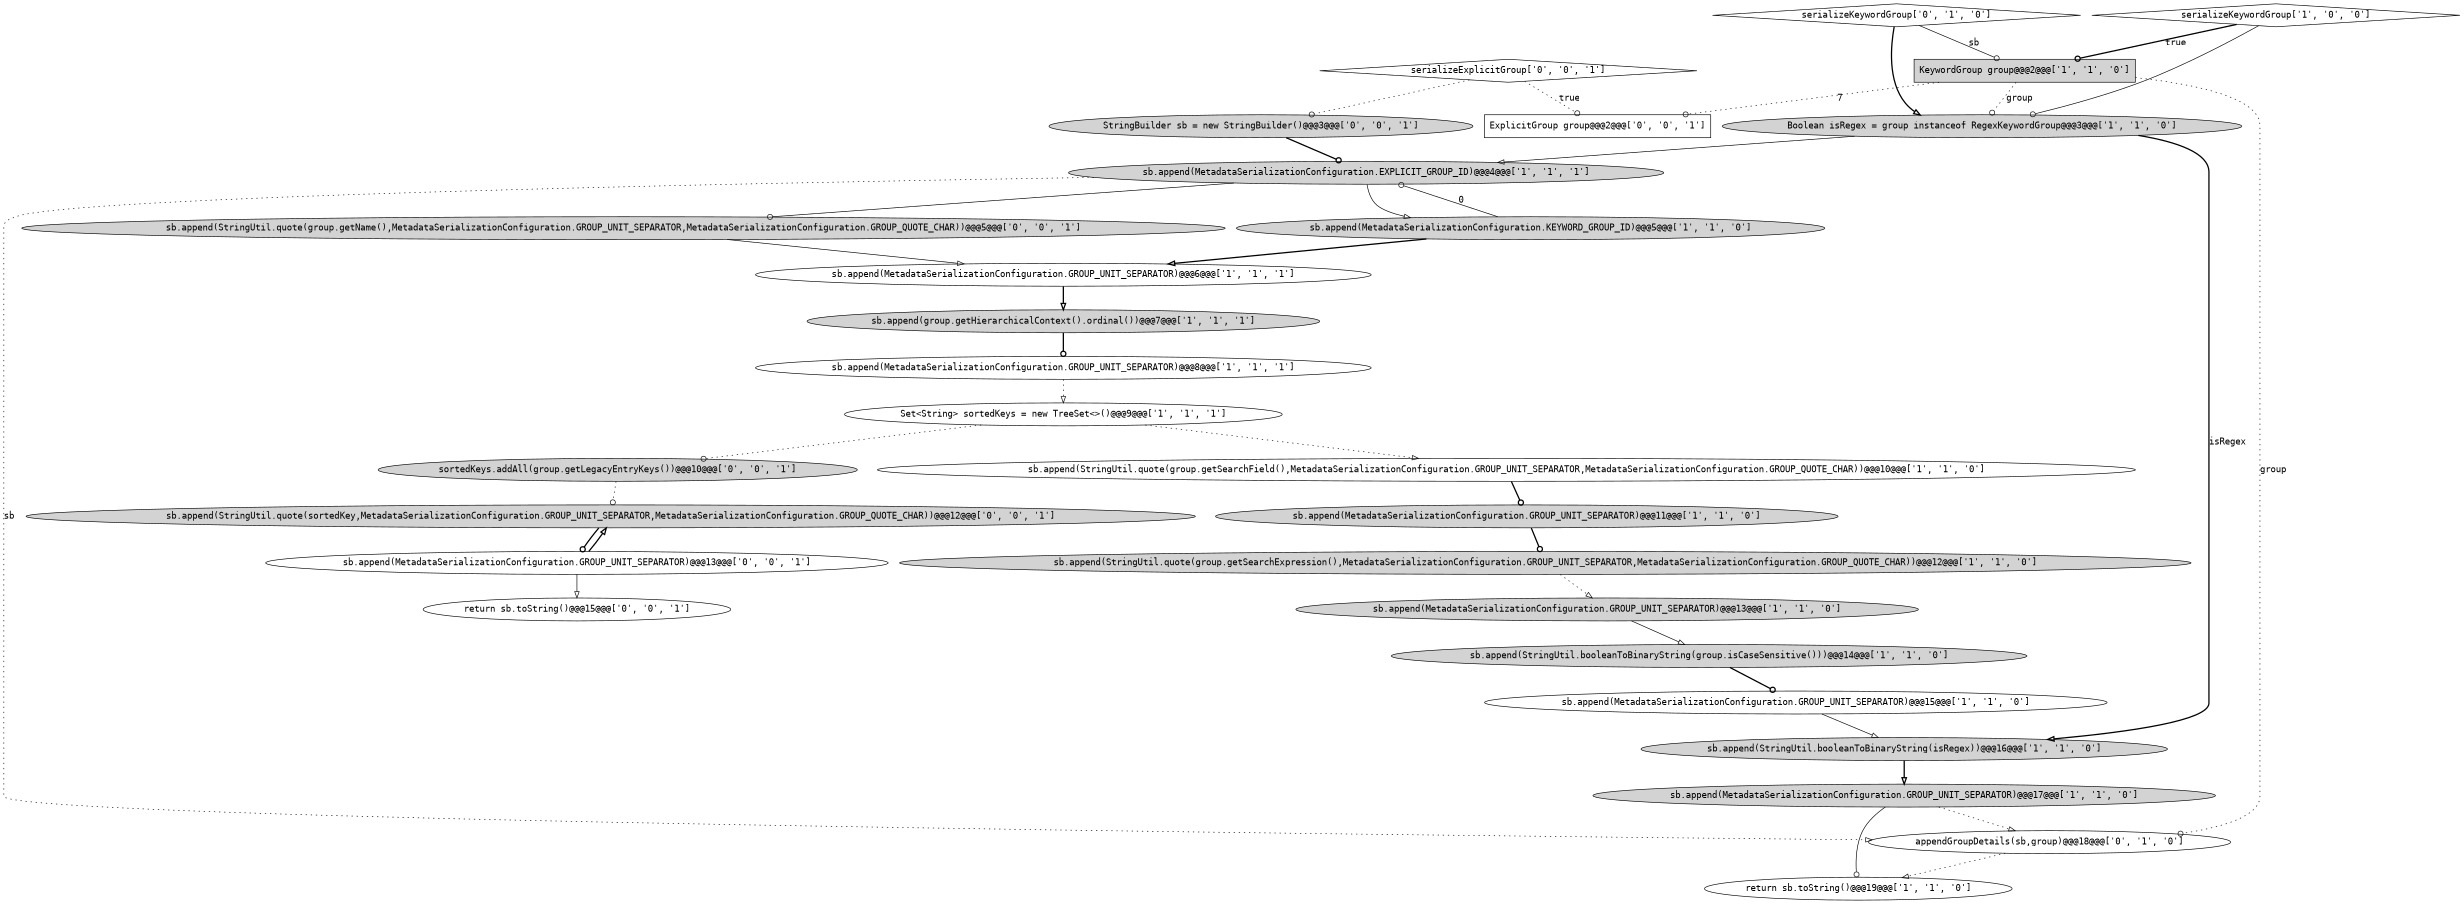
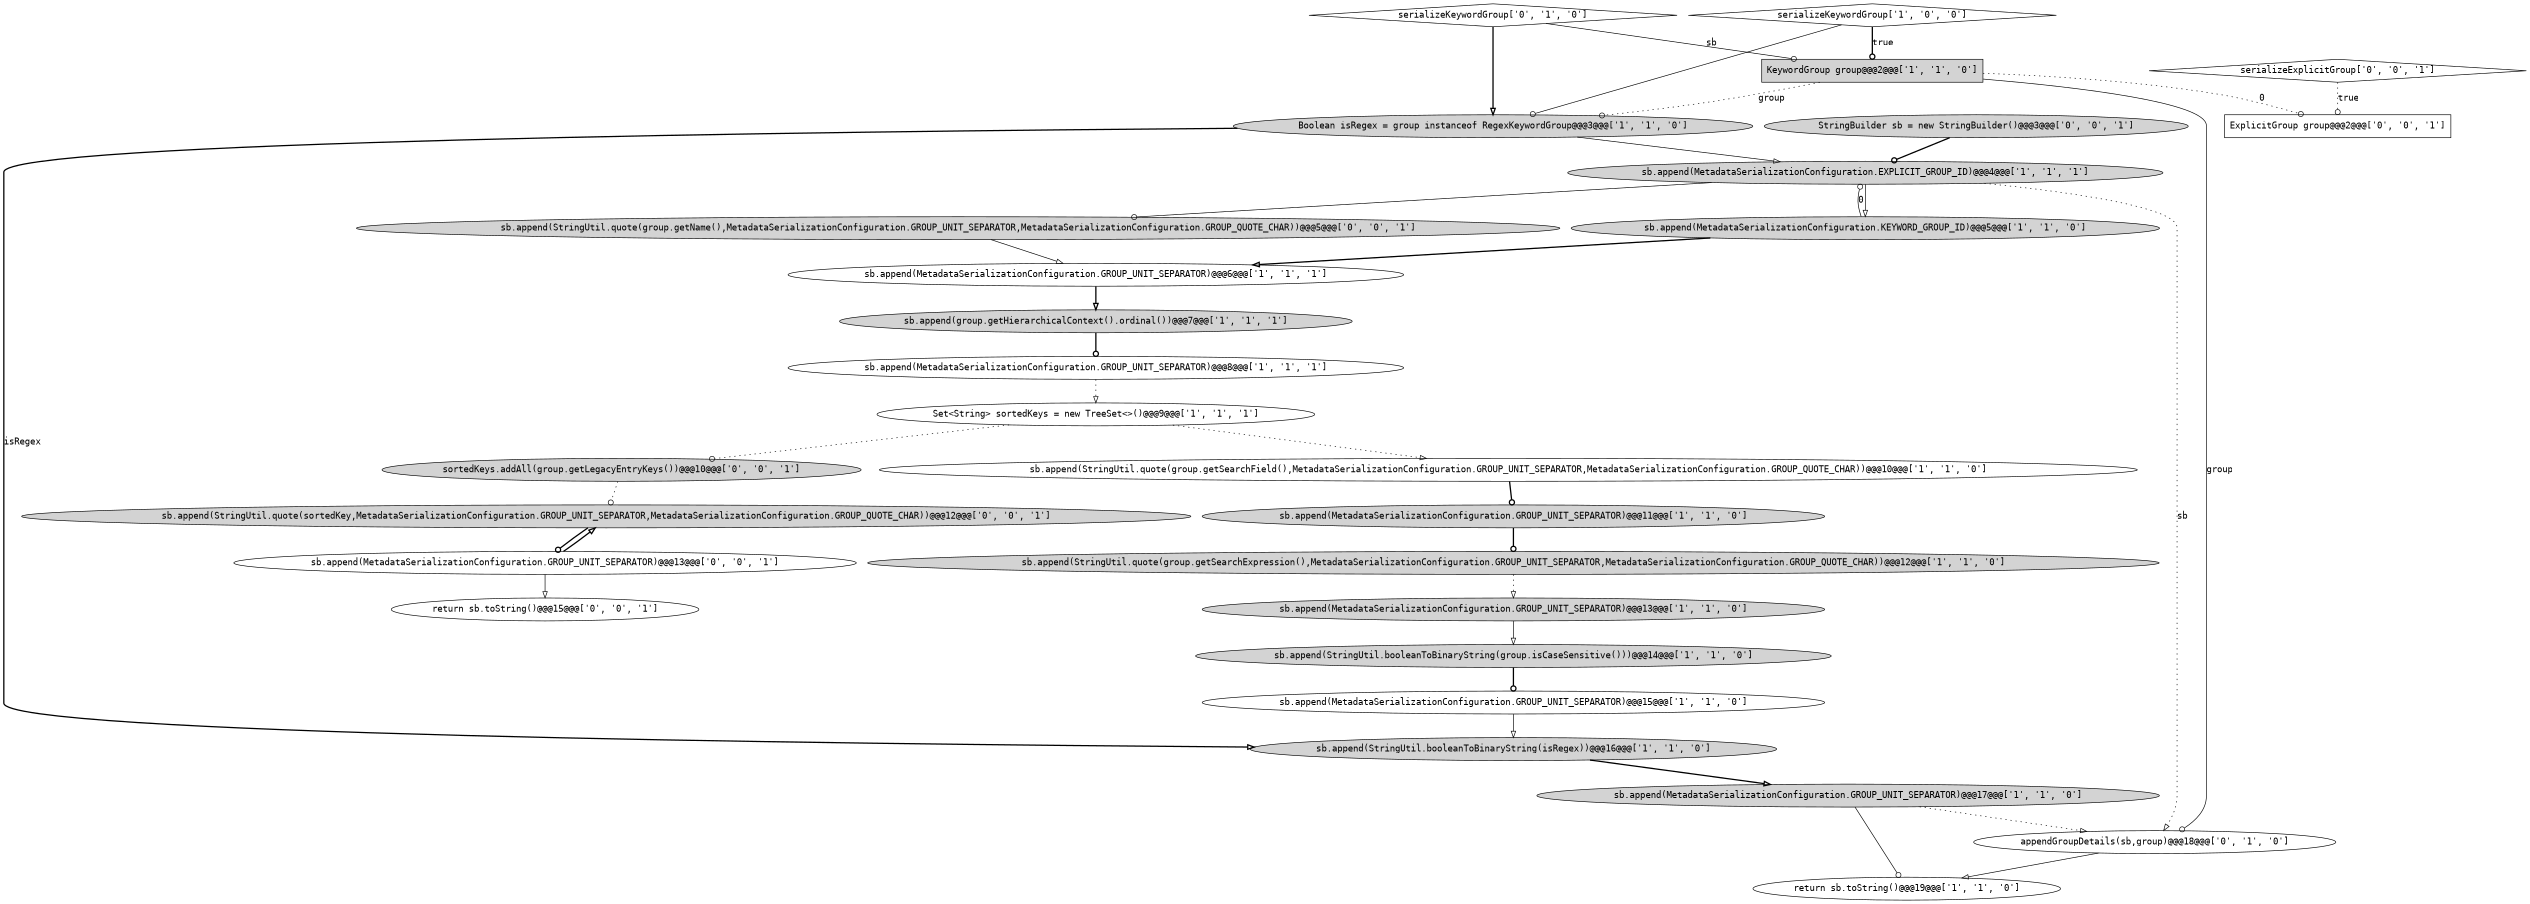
edge "serializeExplicitGroup['0', '0', '1']" -> "StringBuilder sb = new StringBuilder()@@@3@@@['0', '0', '1']": removed
edge "KeywordGroup group@@@2@@@['1', '1', '0']" -> "ExplicitGroup group@@@2@@@['0', '0', '1']": label "7" -> "0"
edge "KeywordGroup group@@@2@@@['1', '1', '0']" -> "appendGroupDetails(sb,group)@@@18@@@['0', '1', '0']": style dotted -> solid
edge "appendGroupDetails(sb,group)@@@18@@@['0', '1', '0']" -> "return sb.toString()@@@19@@@['1', '1', '0']": style dotted -> solid
